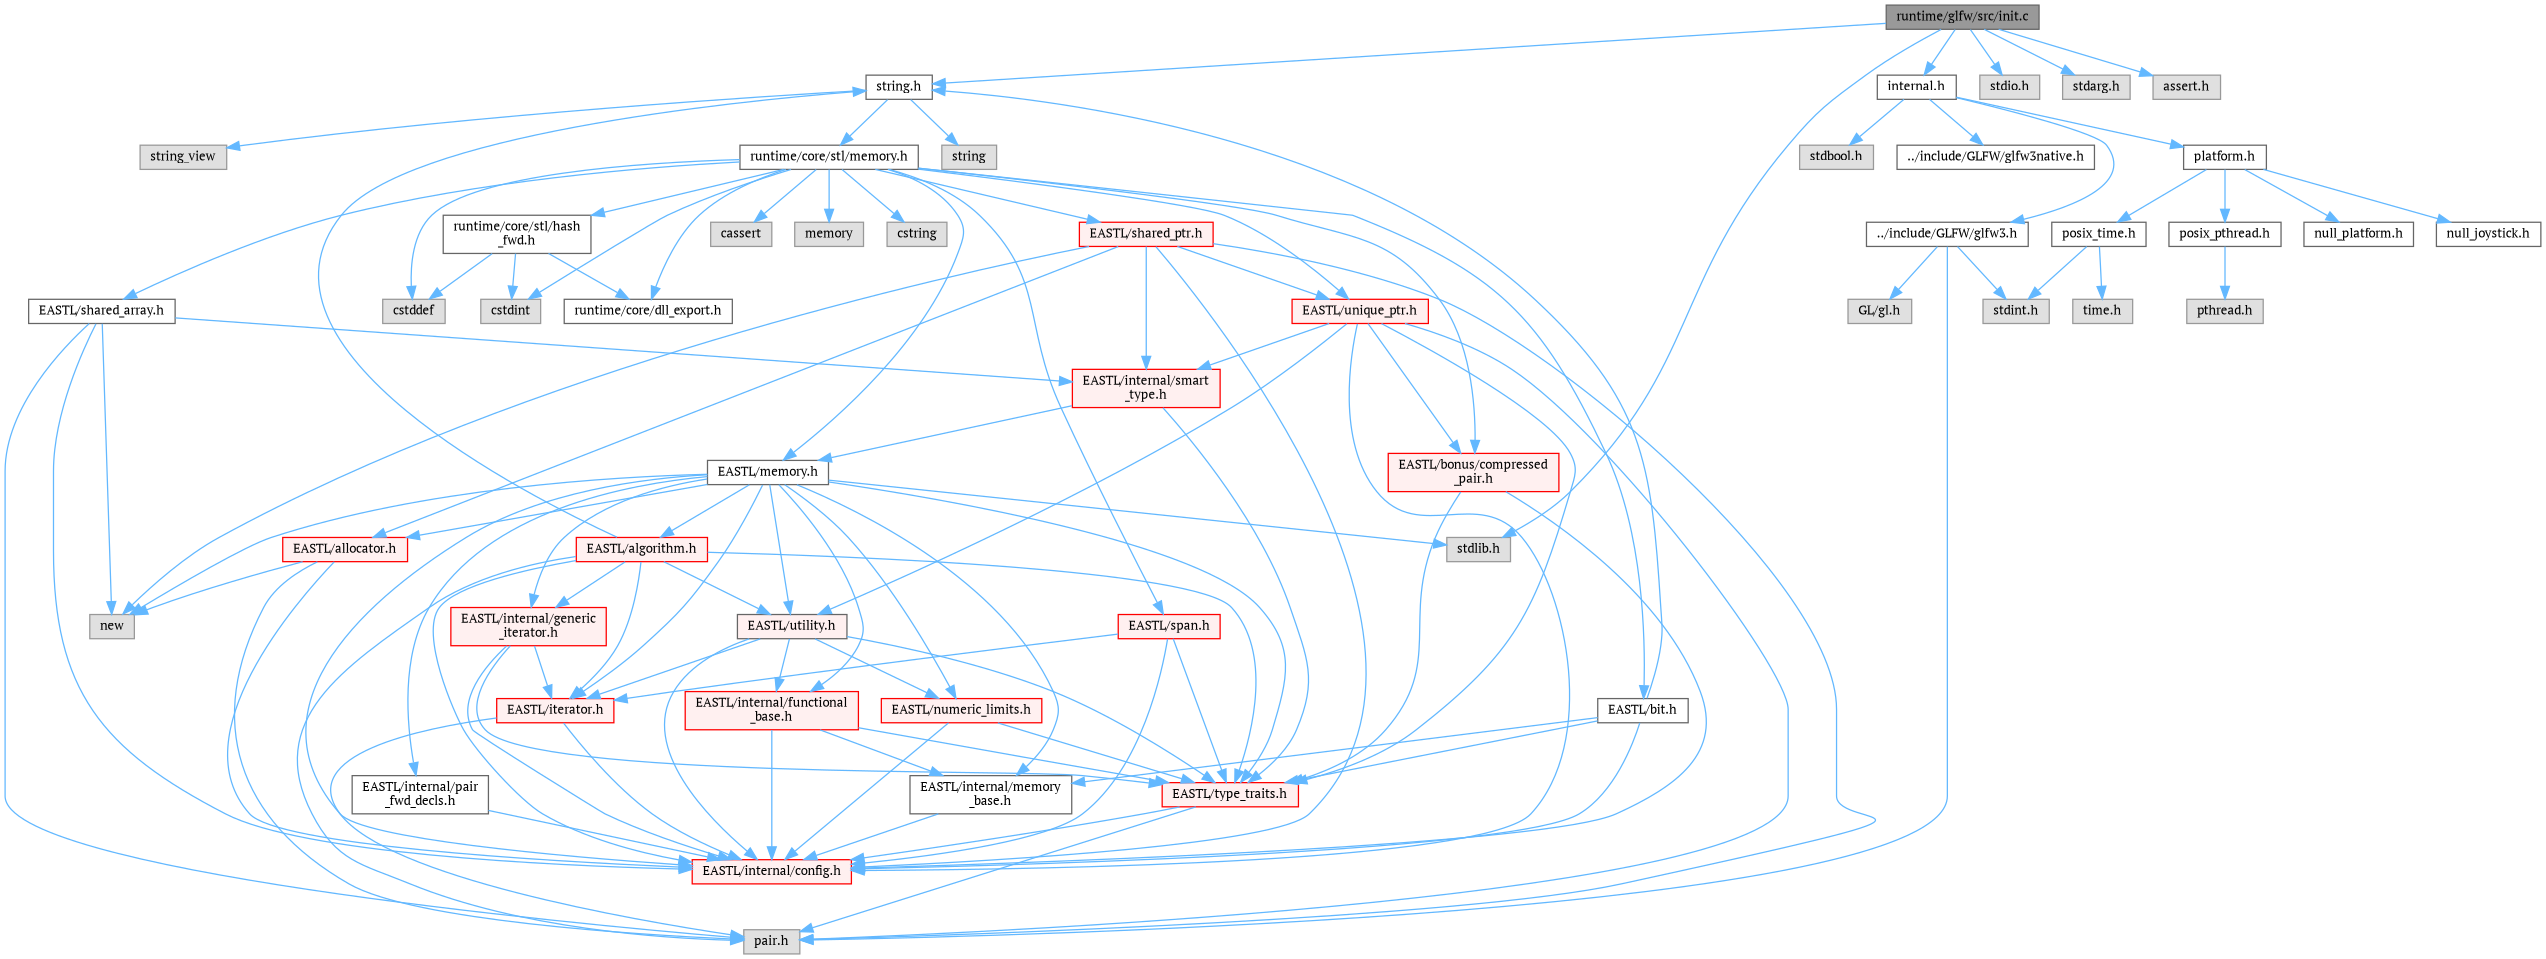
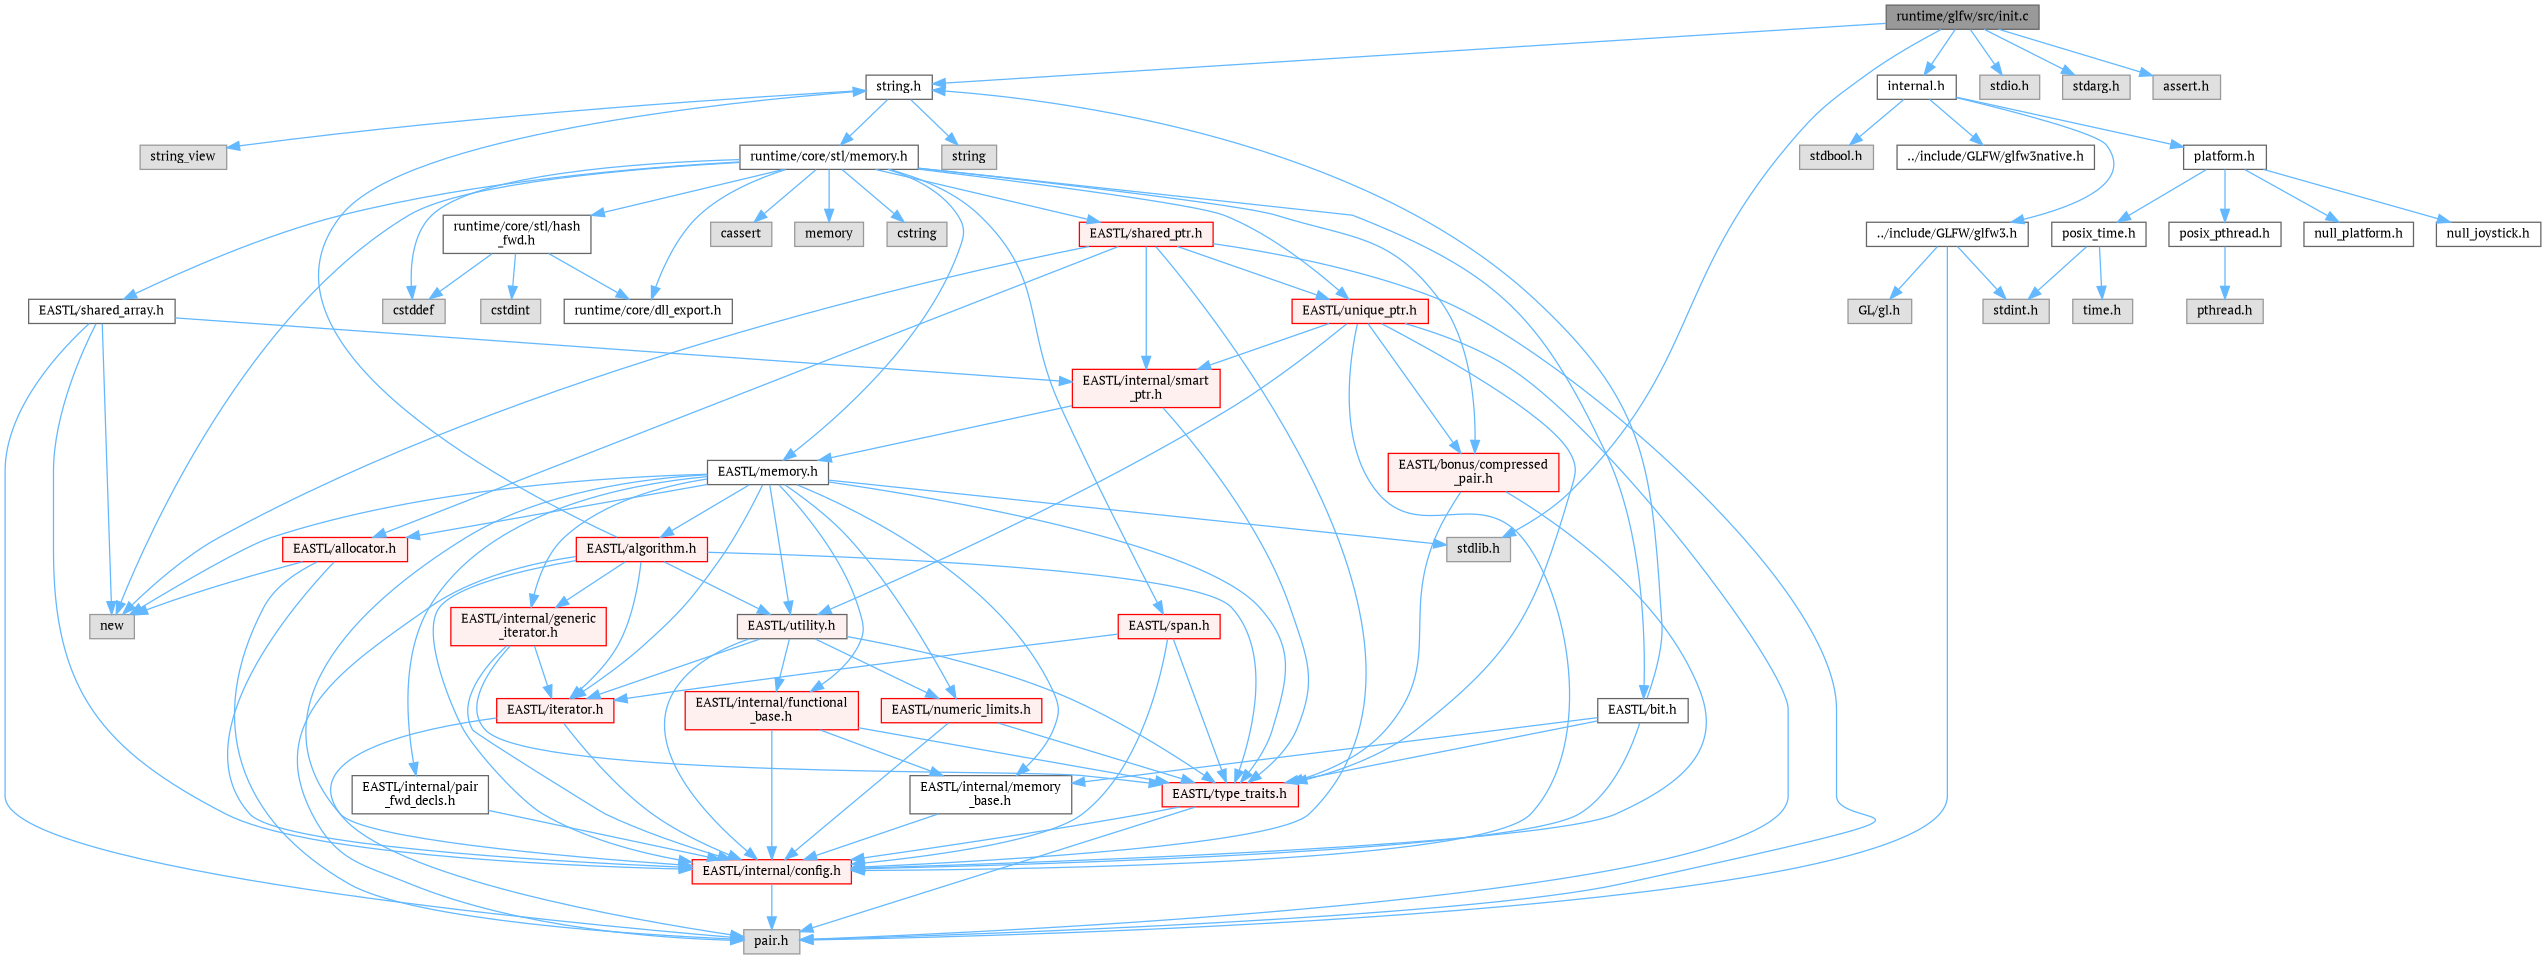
edge "runtime/core/stl/memory.h" -> "cstdint": now "runtime/core/stl/memory.h" -> "new"
node "EASTL/internal/smart _type.h": label "EASTL/internal/smart _type.h" -> "EASTL/internal/smart _ptr.h"
edge "EASTL/internal/config.h" -> "pair.h": added
